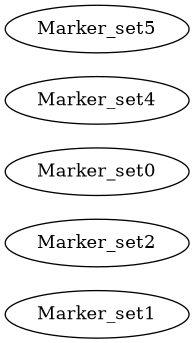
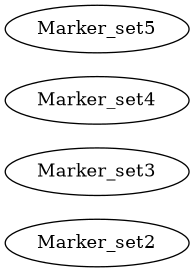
node "Marker_set0": label "Marker_set0" -> "Marker_set3"
node "Marker_set1": removed
